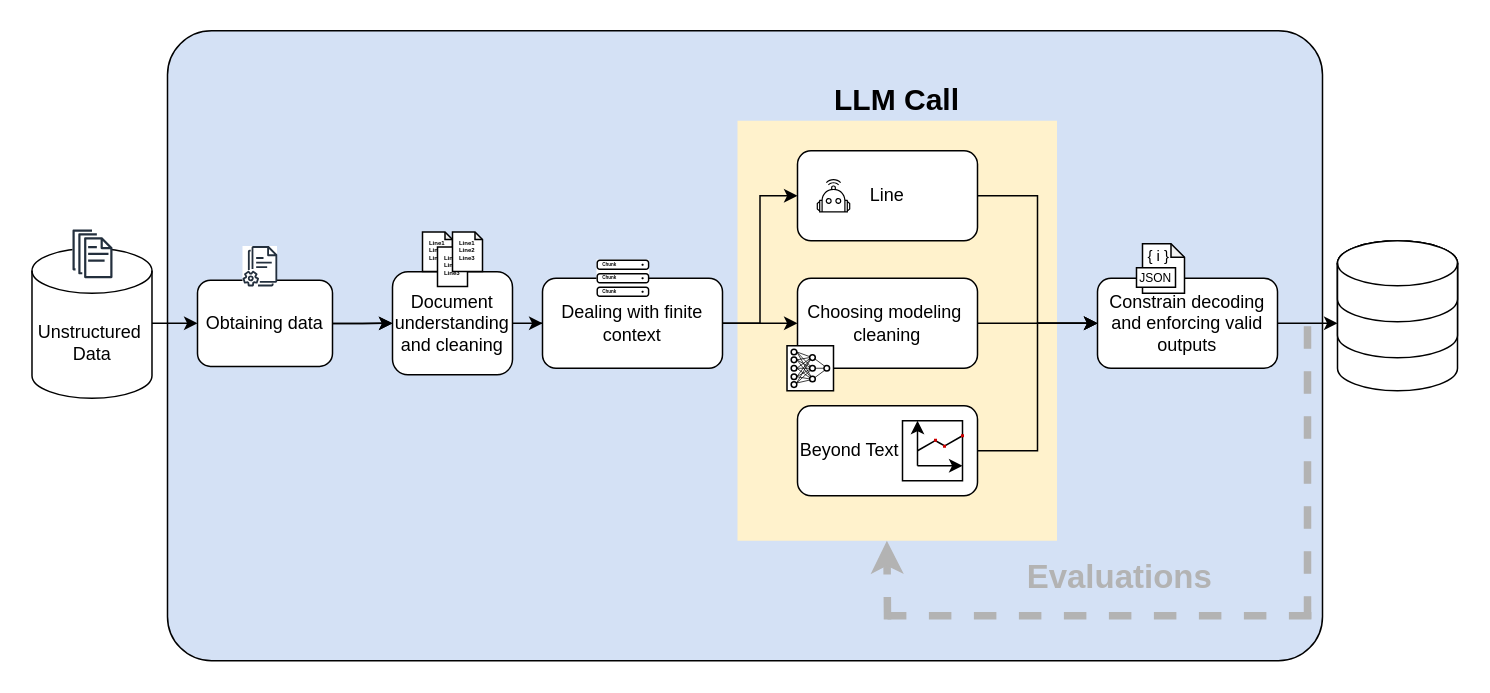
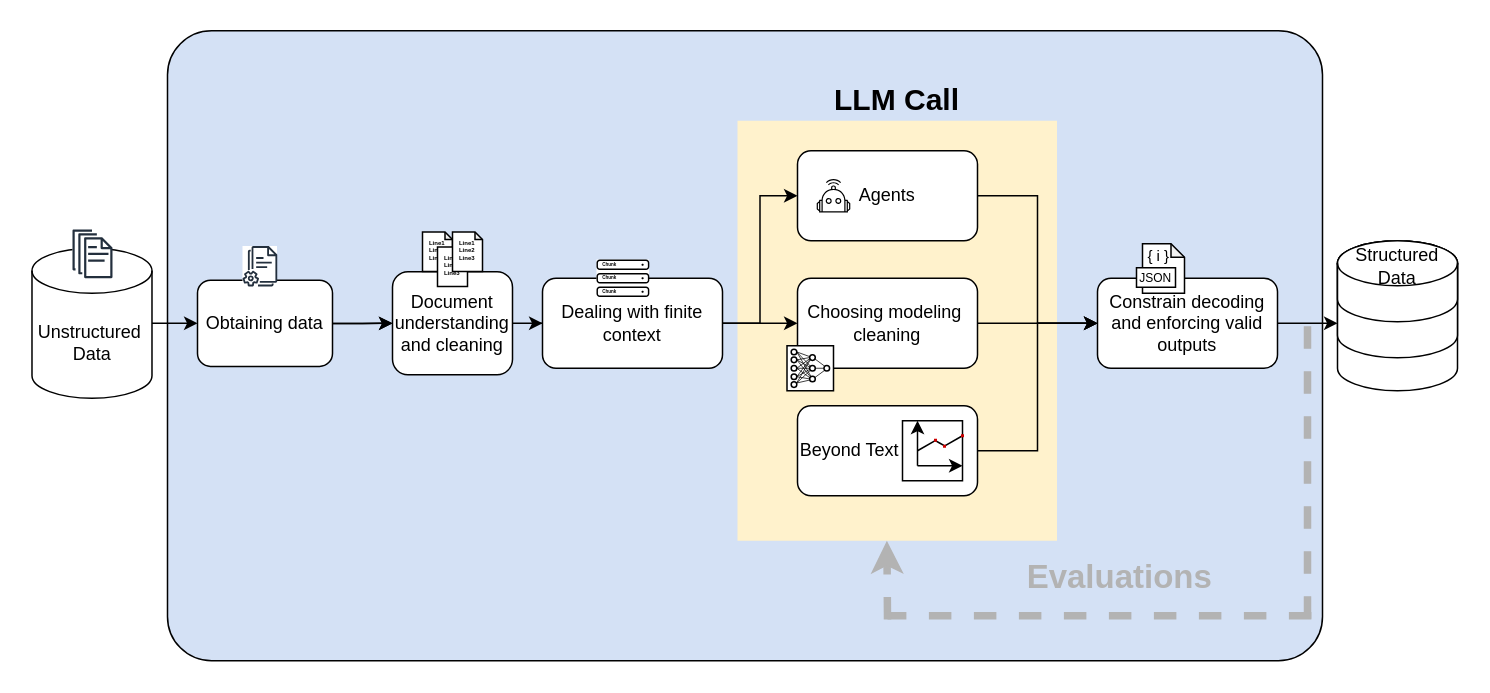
node "Line": label "Line" -> "Agents"
node "Structured Data": added
